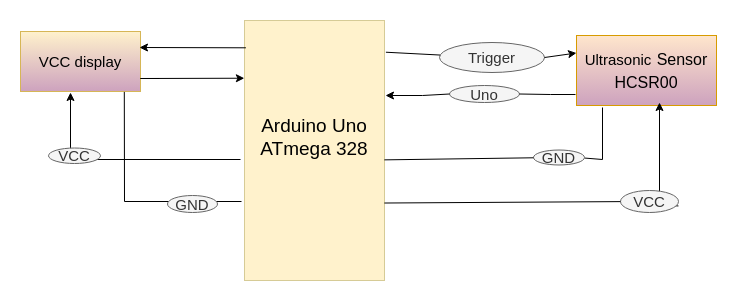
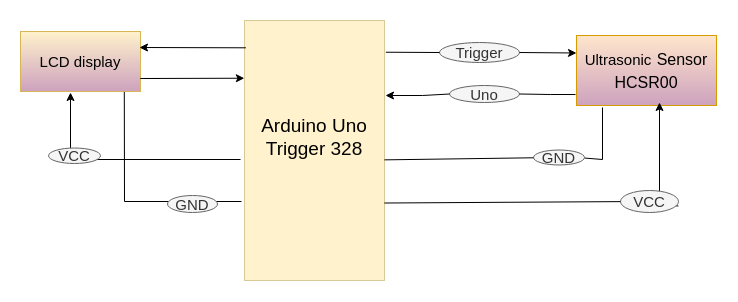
node "Trigger": size 105x30 -> 80x20
node "VCC display": label "VCC display" -> "LCD display"
node "Arduino Uno ATmega 328": label "Arduino Uno ATmega 328" -> "Arduino Uno Trigger 328"
